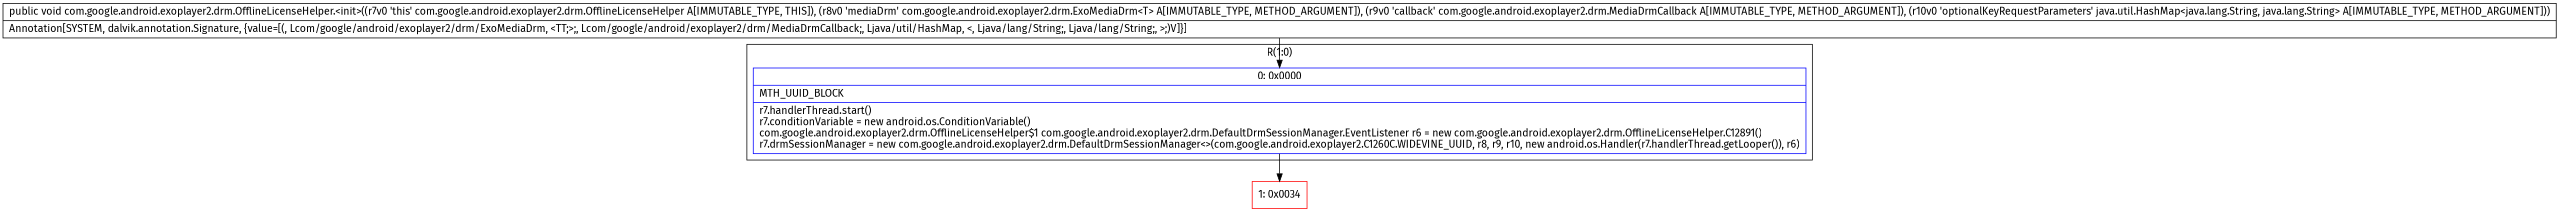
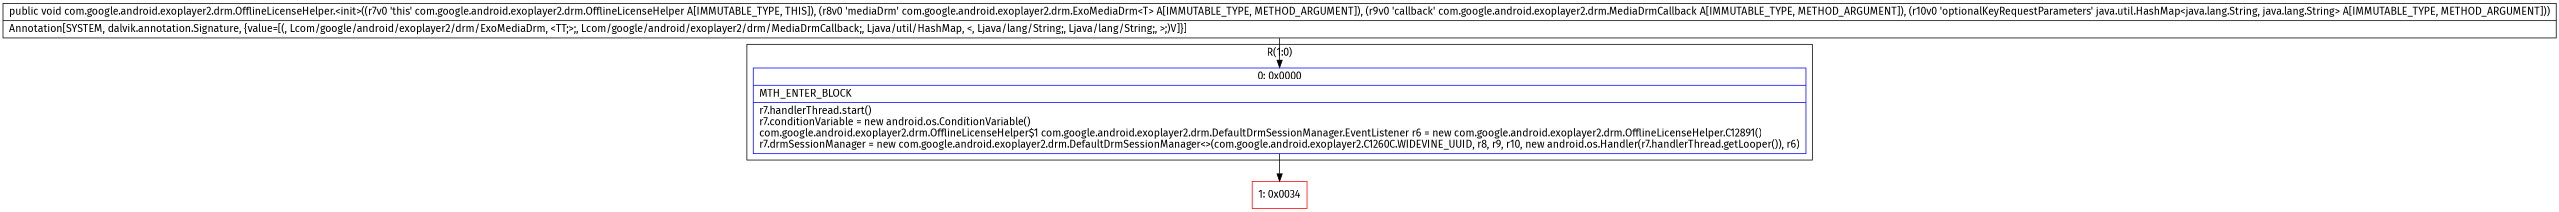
node "0: 0x0000": text "MTH_UUID_BLOCK" -> "MTH_ENTER_BLOCK"
